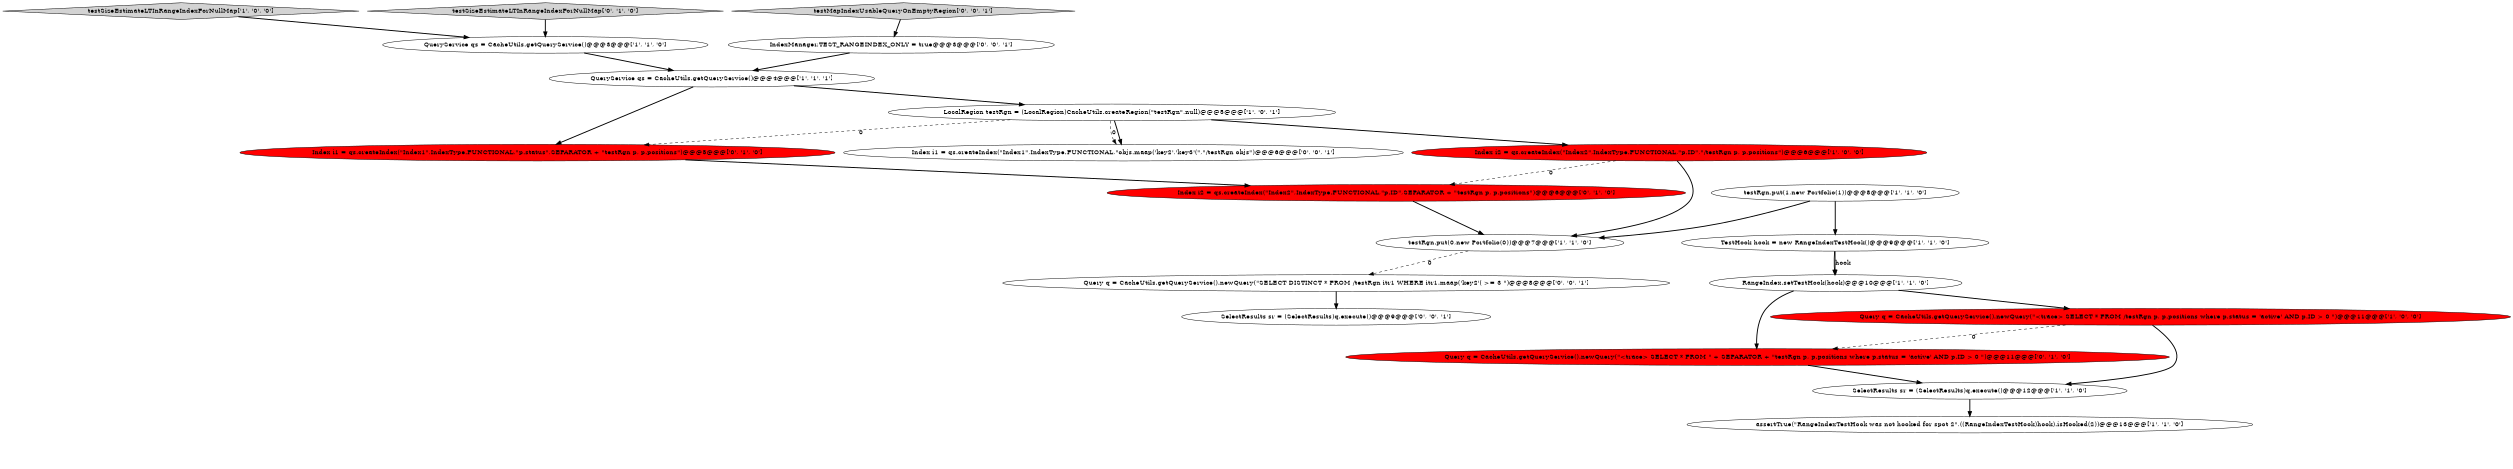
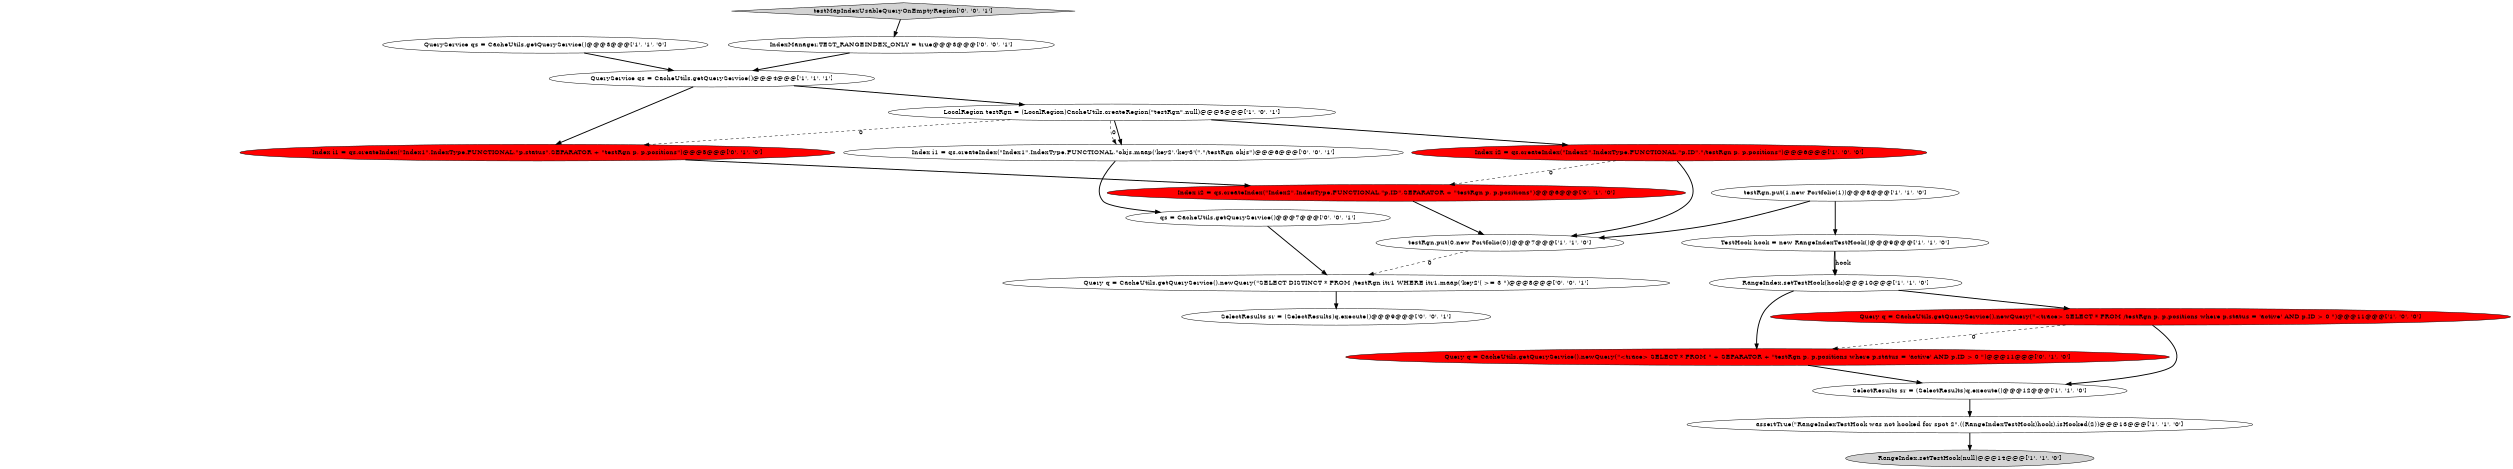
node "testSizeEstimateLTInRangeIndexForNullMap['1', '0', '0']": removed
node "testSizeEstimateLTInRangeIndexForNullMap['0', '1', '0']": removed
node "qs = CacheUtils.getQueryService()@@@7@@@['0', '0', '1']": added
node "RangeIndex.setTestHook(null)@@@14@@@['1', '1', '0']": added
